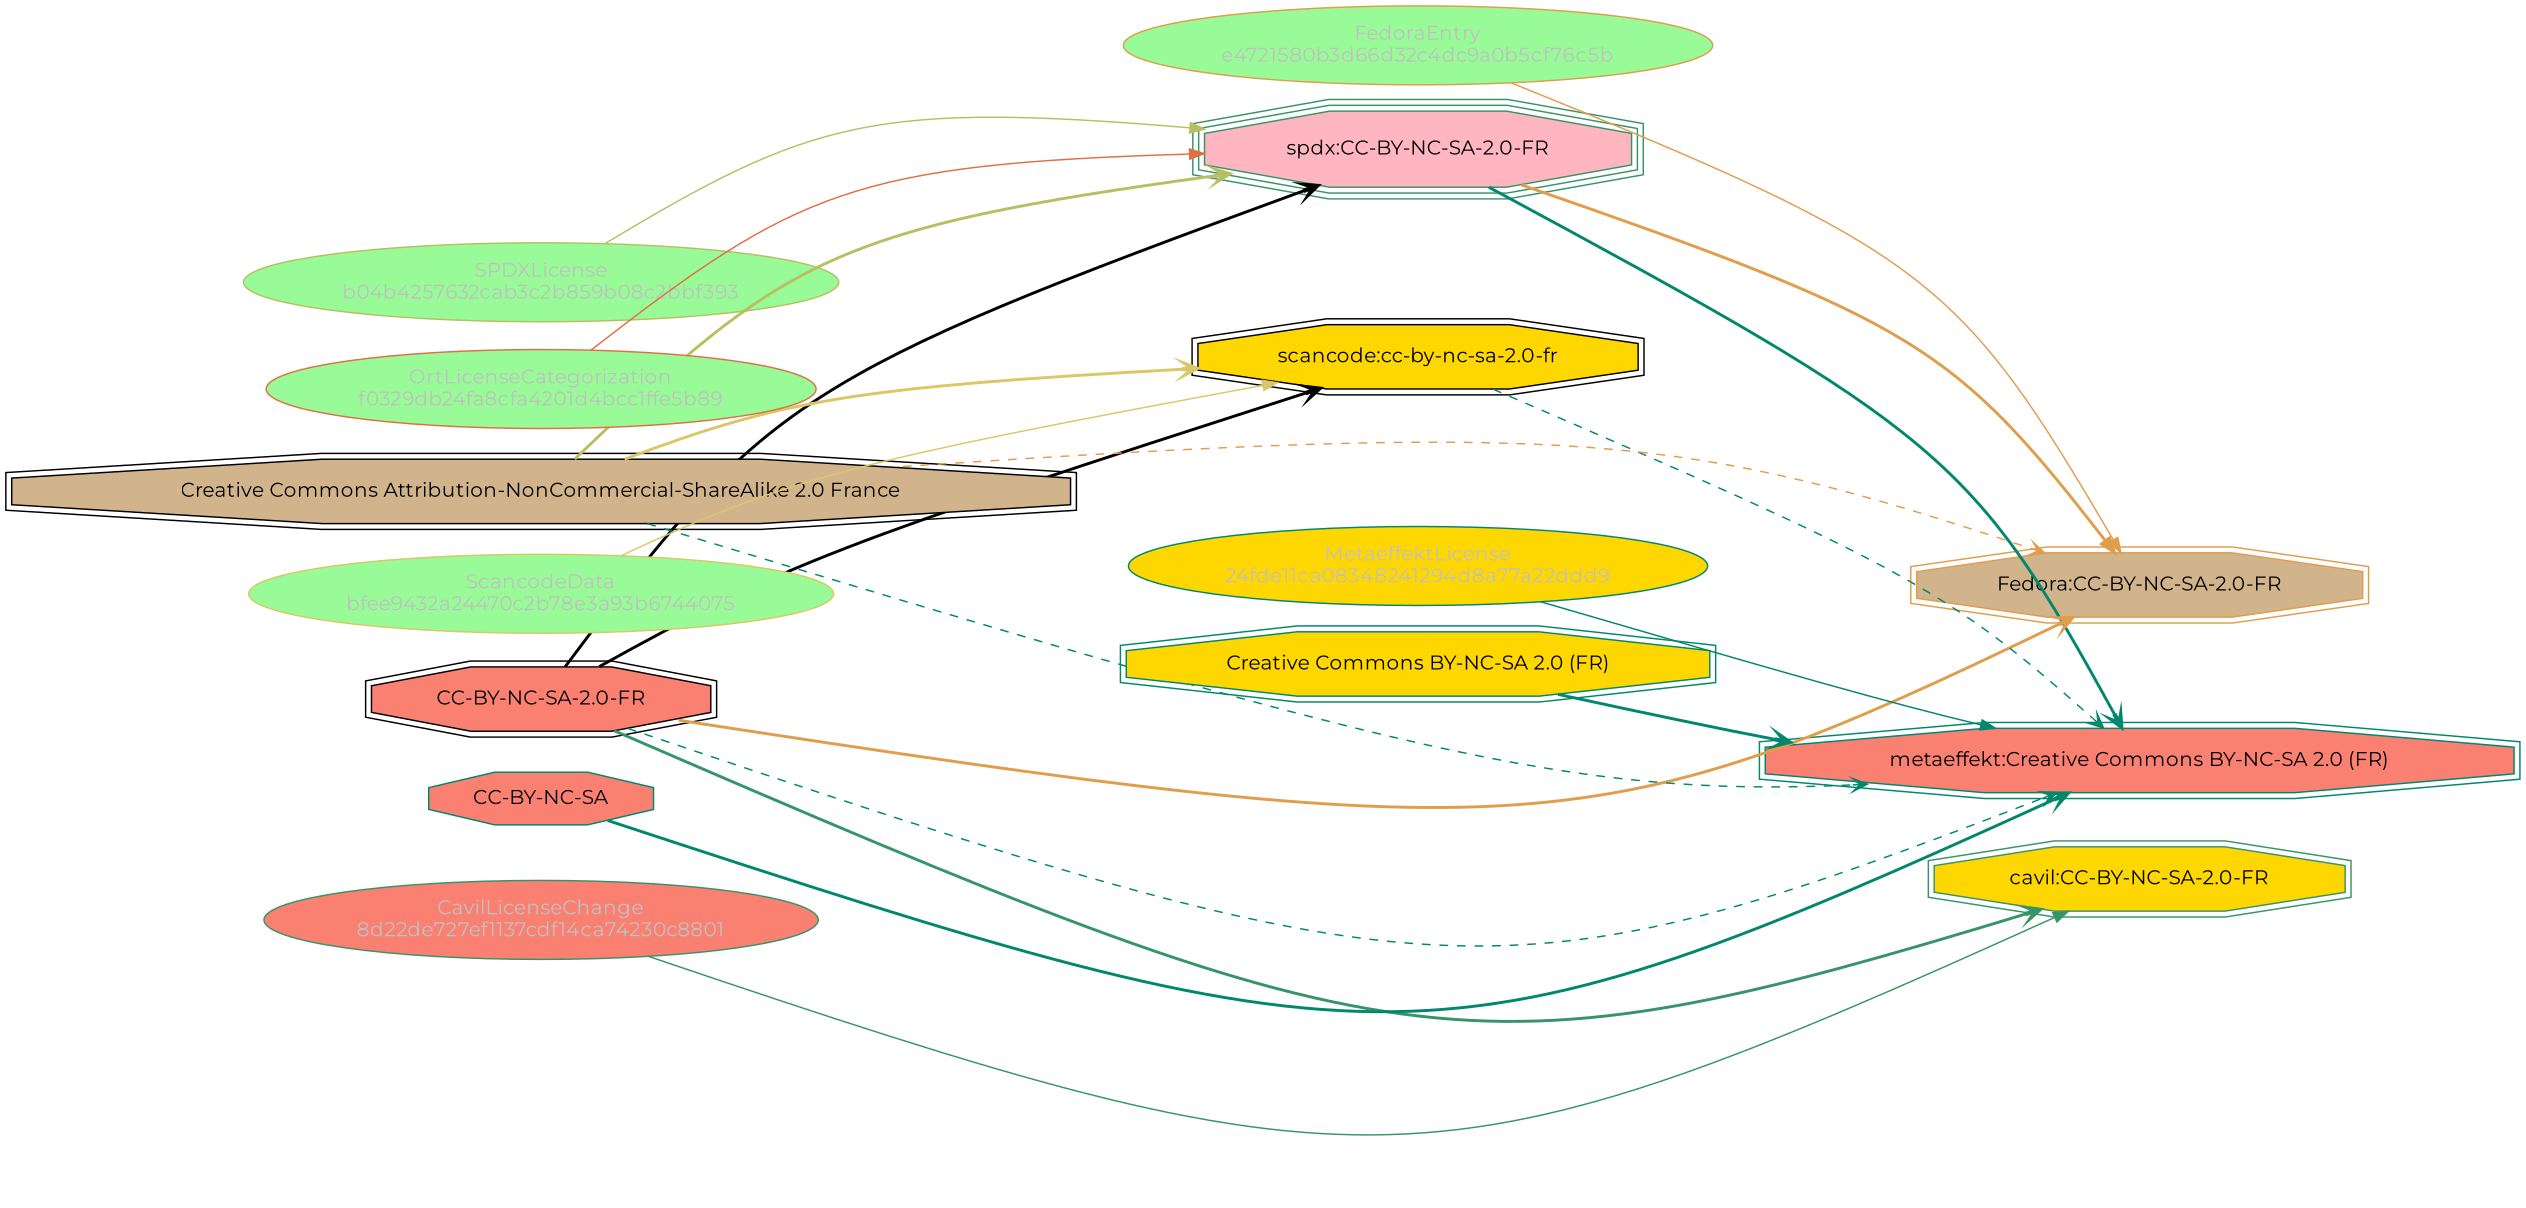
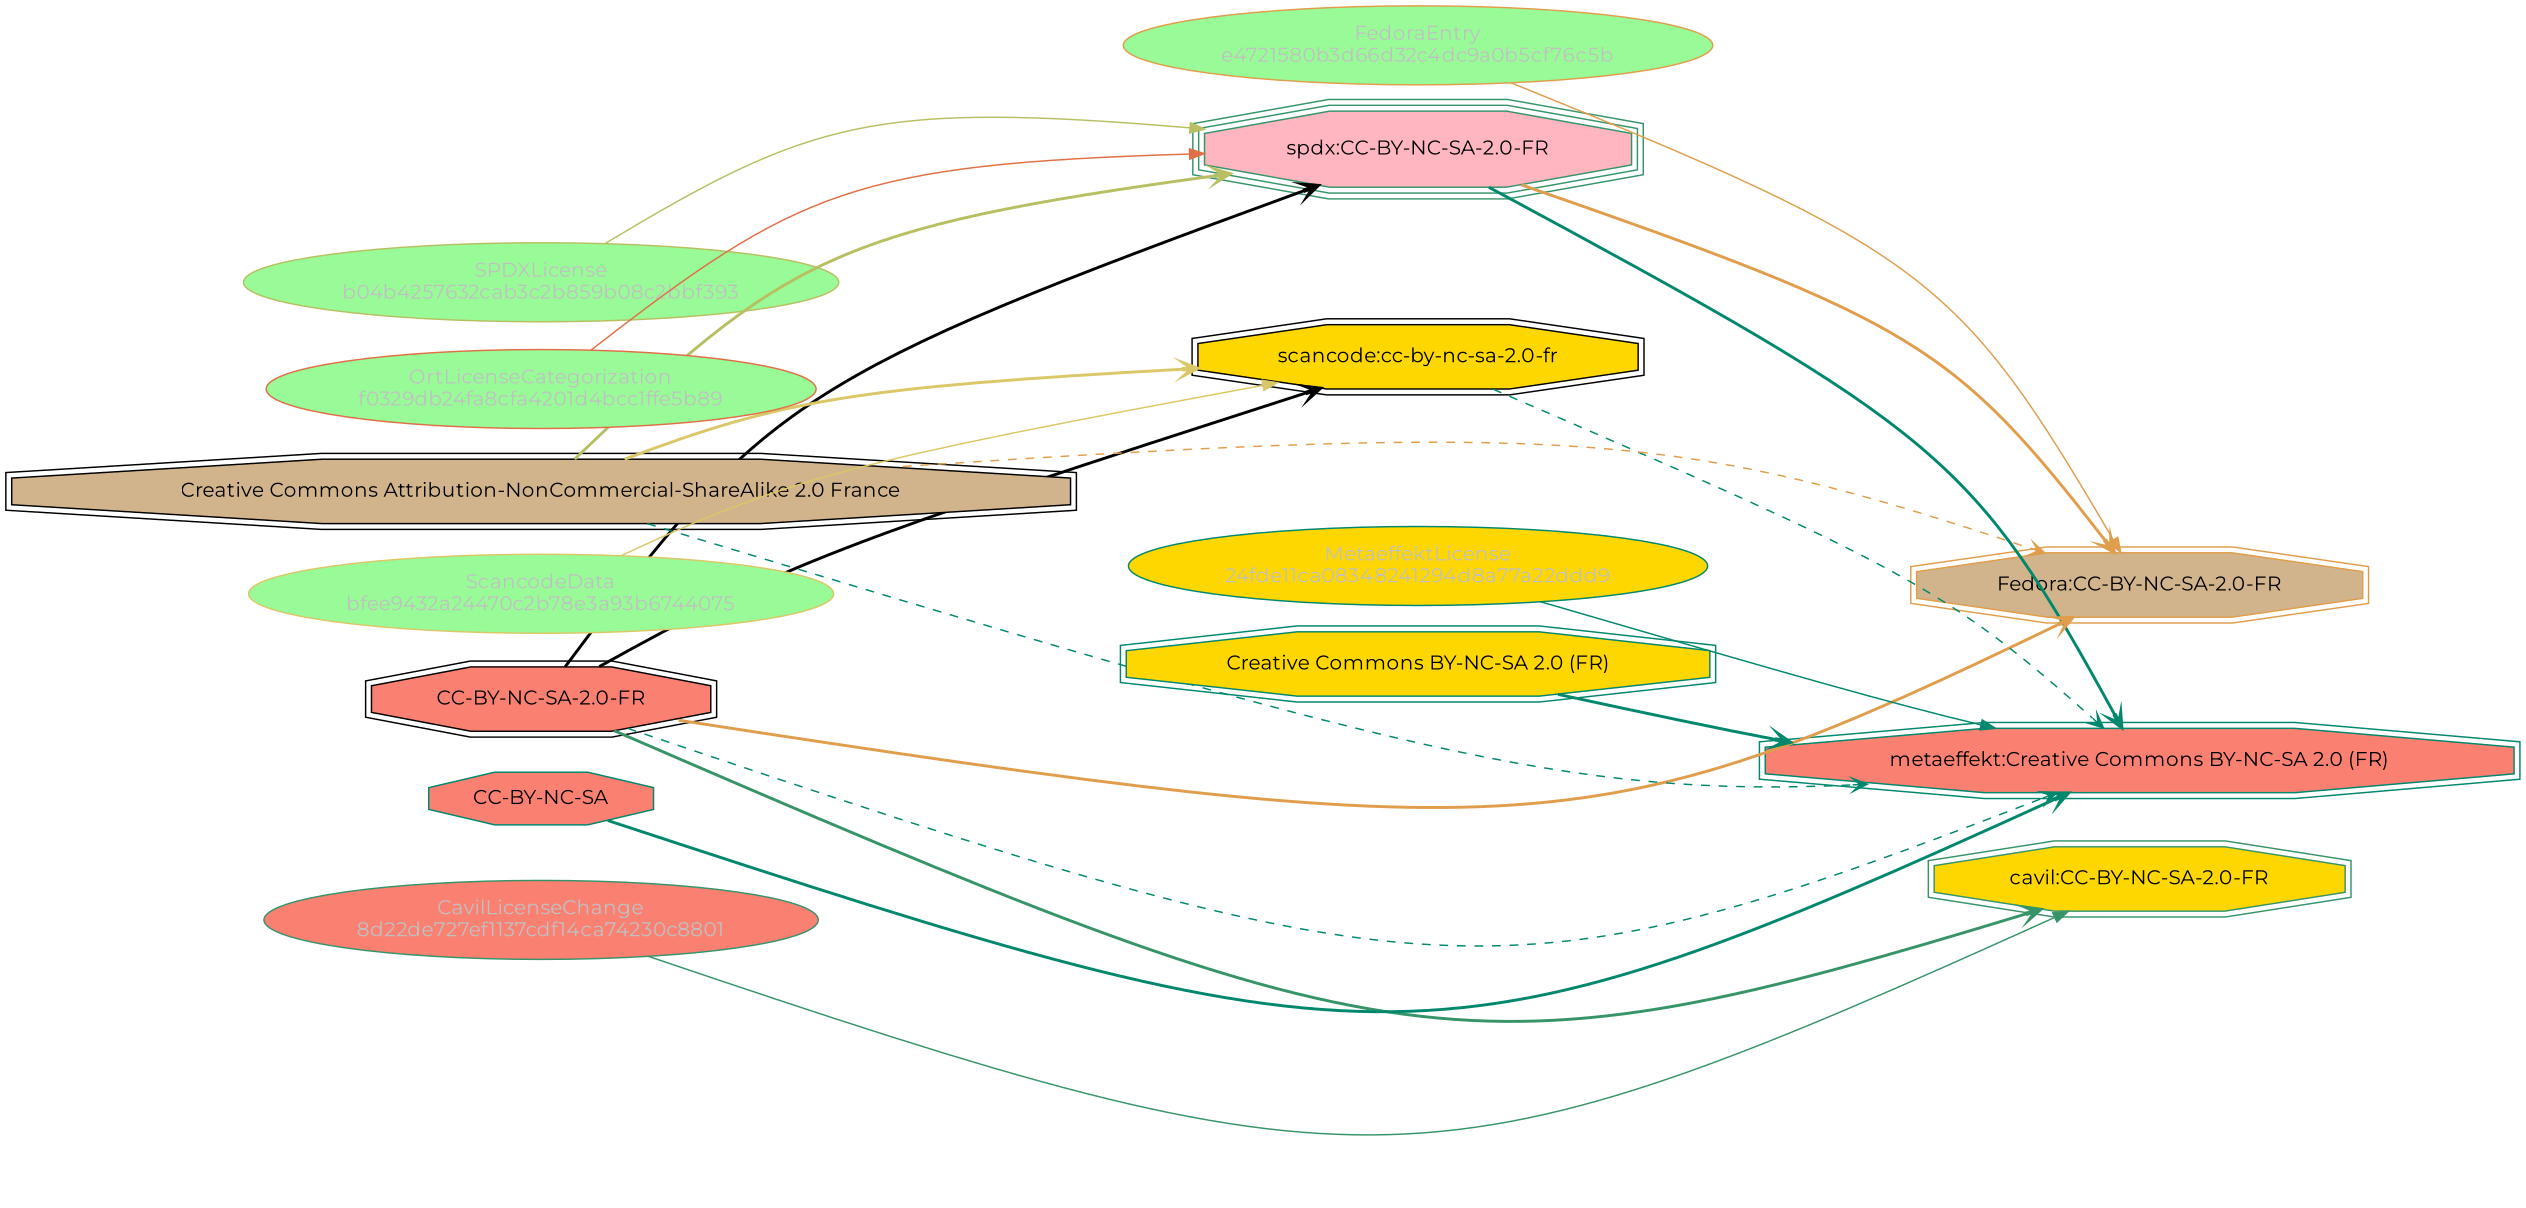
edge "spdx:CC-BY-NC-SA-2.0-FR" -> "Fedora:CC-BY-NC-SA-2.0-FR": arrowhead normal -> vee
